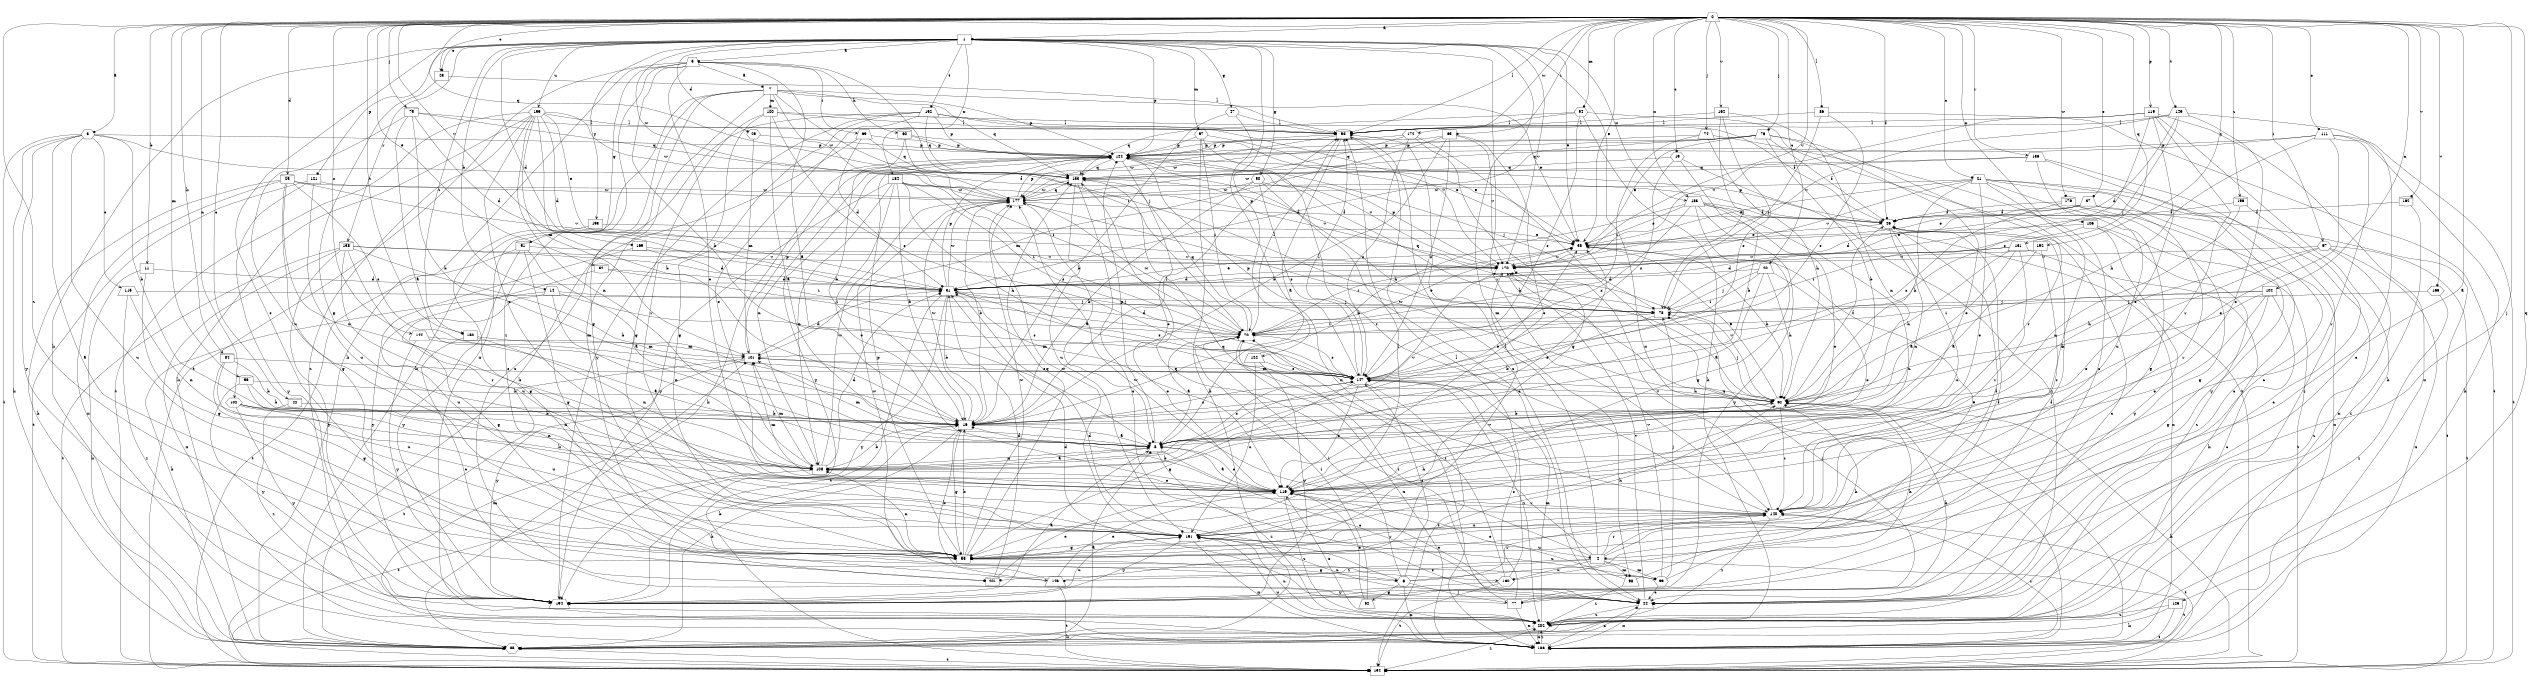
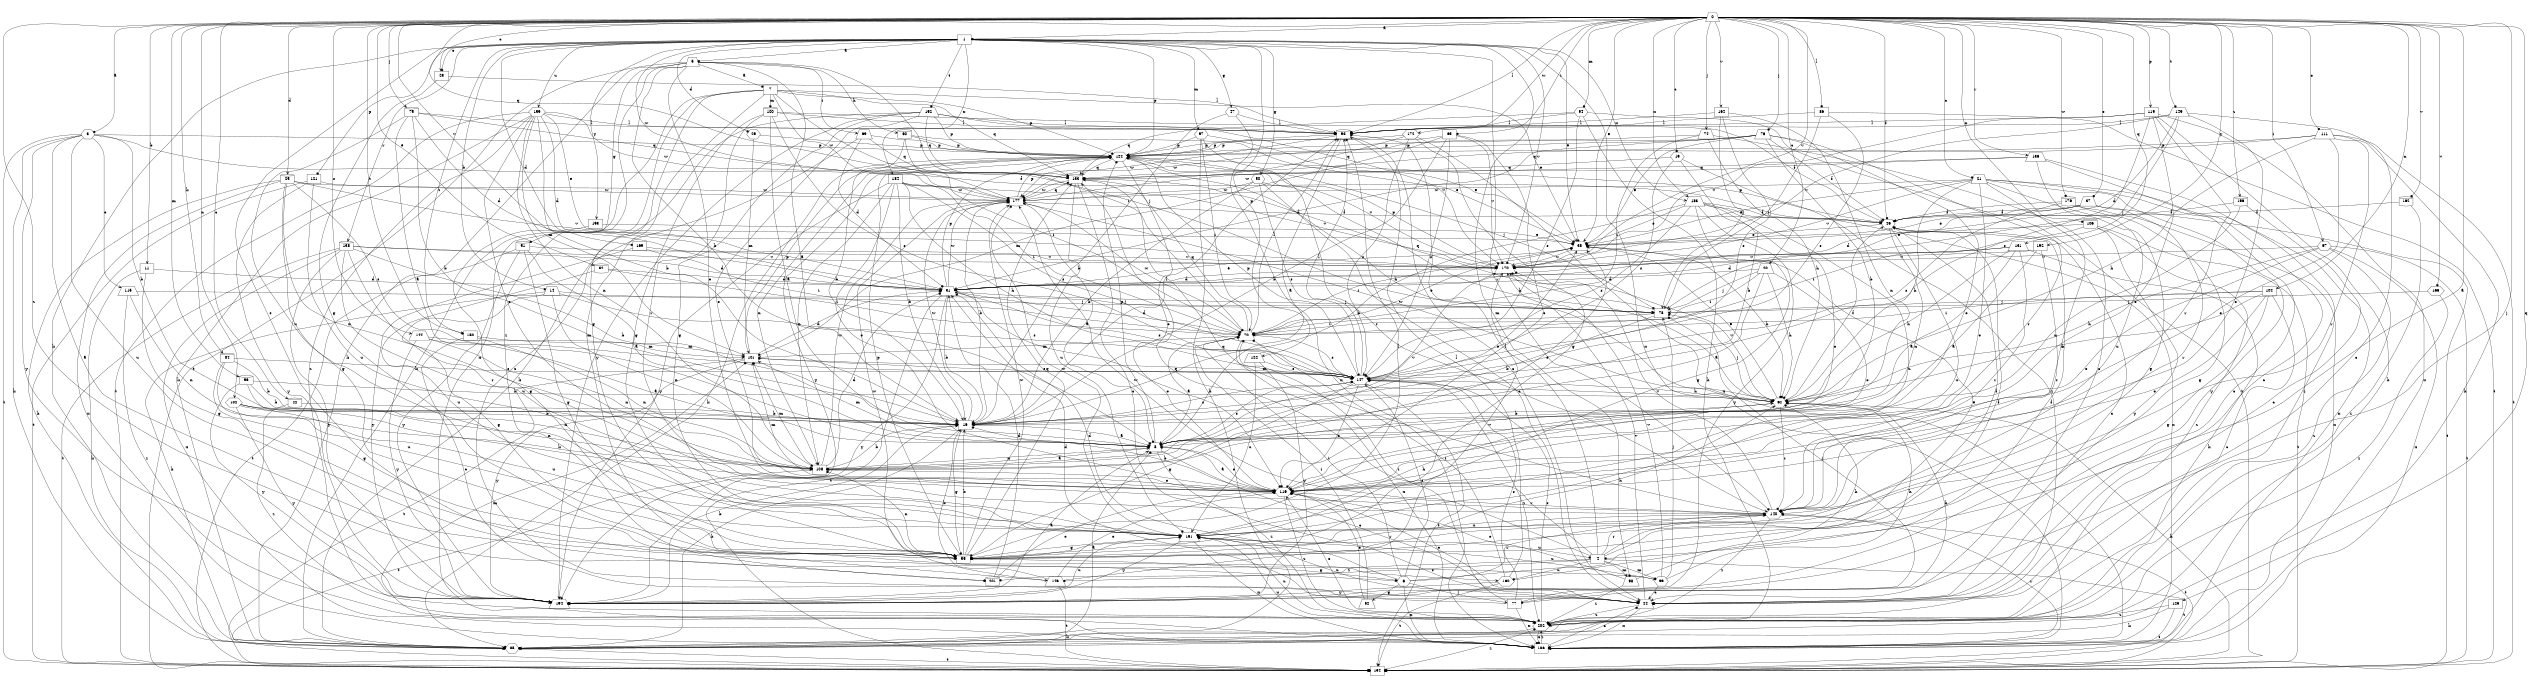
edge "144" -> "108": added, label "n"
edge "202" -> "147": label "m" -> "s"
